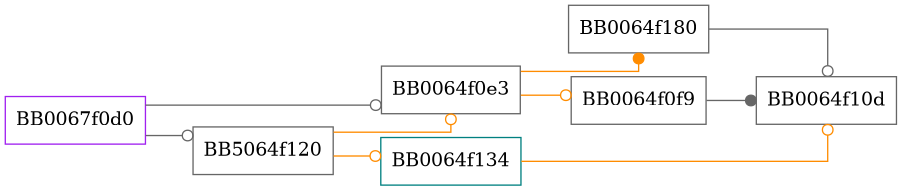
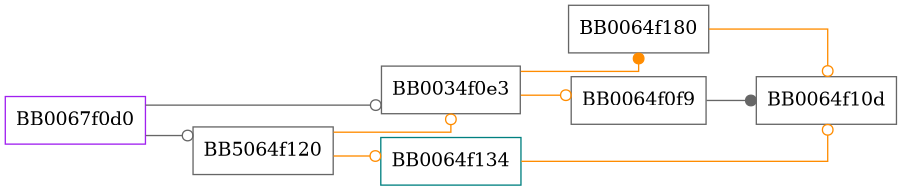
edge "BB0064f180" -> "BB0064f10d": color gray40 -> darkorange
node "BB0064f0e3": label "BB0064f0e3" -> "BB0034f0e3"
